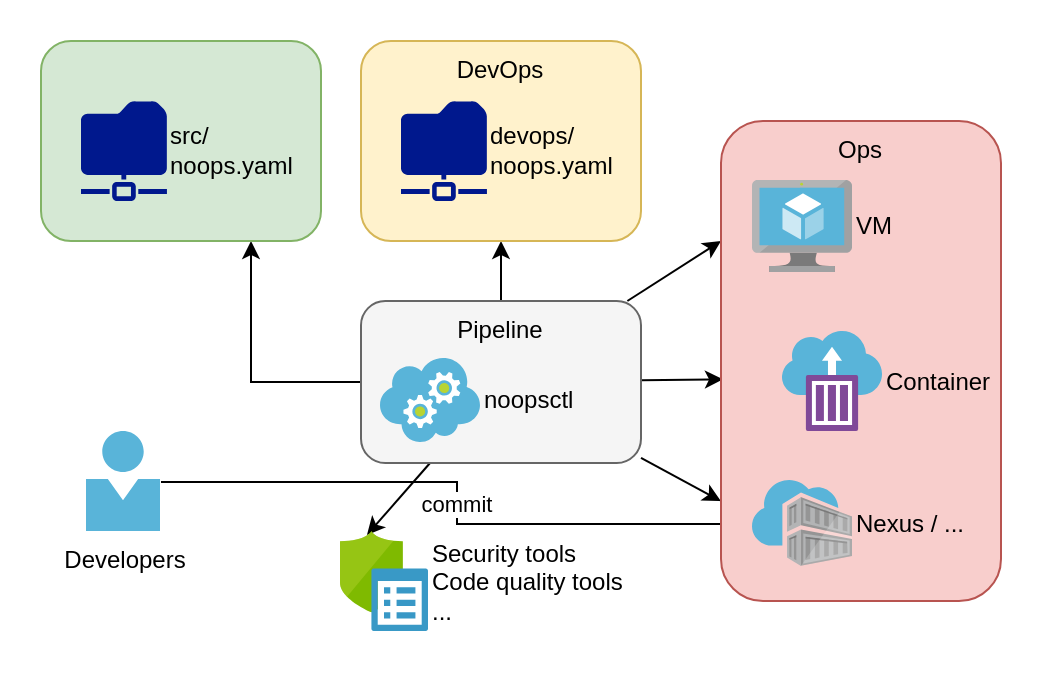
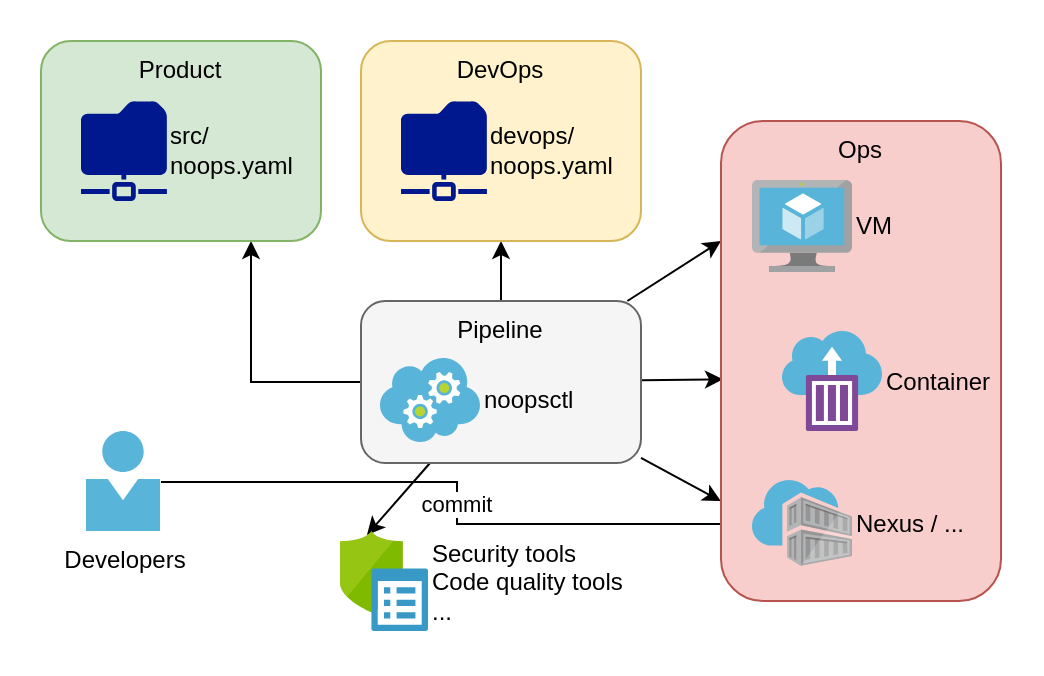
node "Product": added
